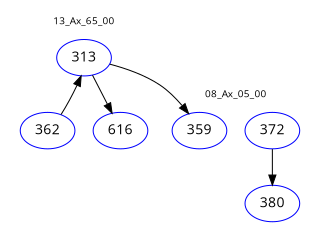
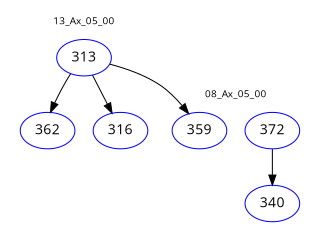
cluster "13_Ax_65_00": label "13_Ax_65_00" -> "13_Ax_05_00"
edge "362" -> "313": reversed
node "616": label "616" -> "316"
node "380": label "380" -> "340"
